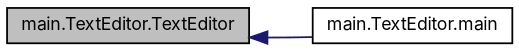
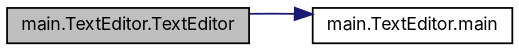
edge "main.TextEditor.main" -> "main.TextEditor.TextEditor": reversed
